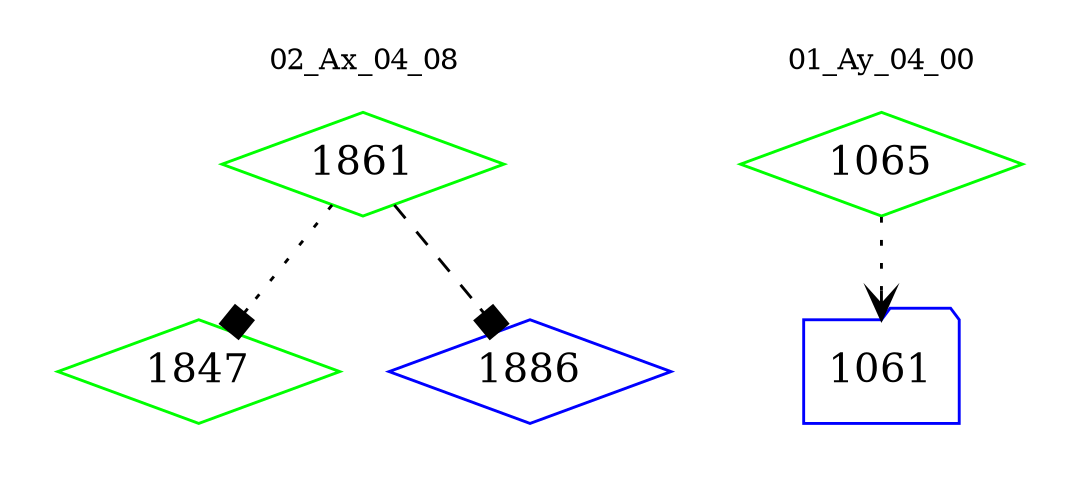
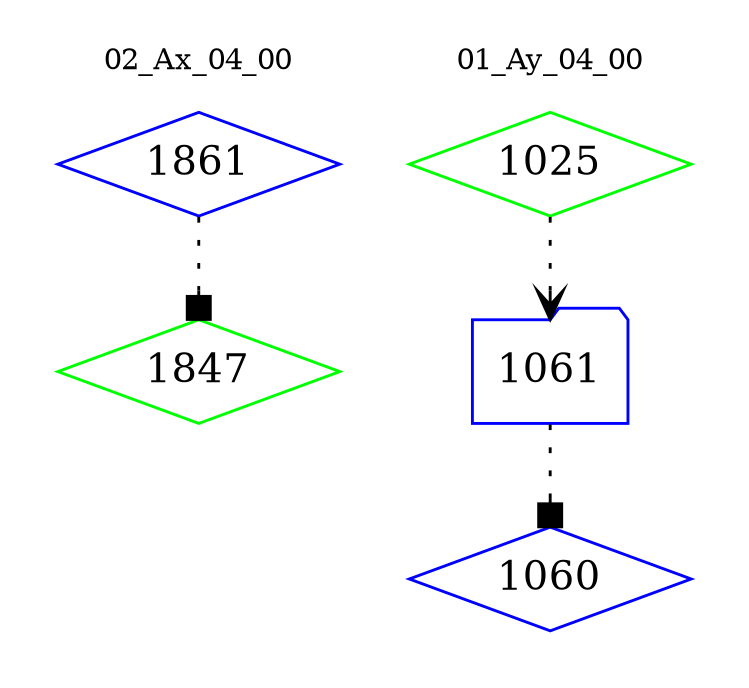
cluster "02_Ax_04_08": label "02_Ax_04_08" -> "02_Ax_04_00"
node "1861": color green -> blue
node "1065": label "1065" -> "1025"
node "1886": removed
node "1060": added
